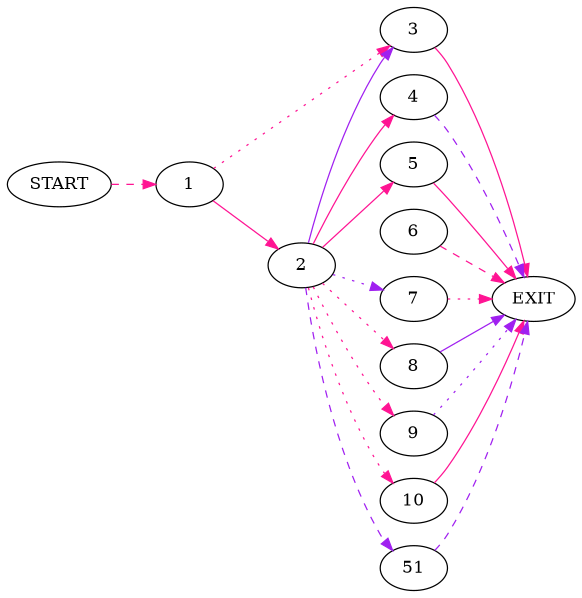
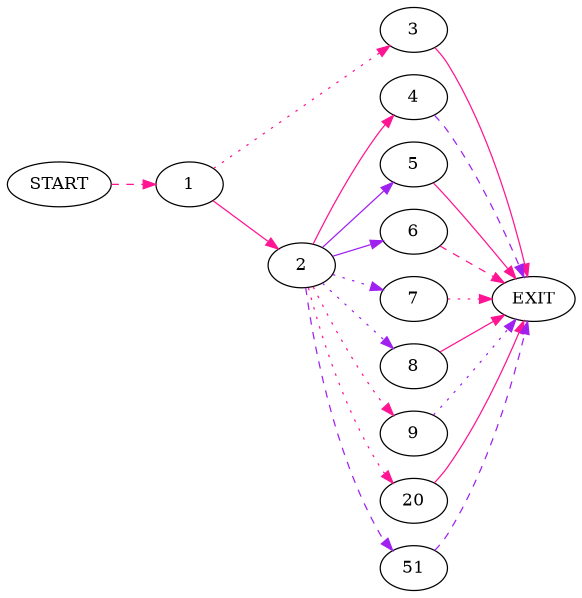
edge "2" -> "3": now "2" -> "6"
edge "2" -> "5": color deeppink -> purple
edge "2" -> "8": color deeppink -> purple
edge "8" -> "EXIT": color purple -> deeppink
node "10": label "10" -> "20"
